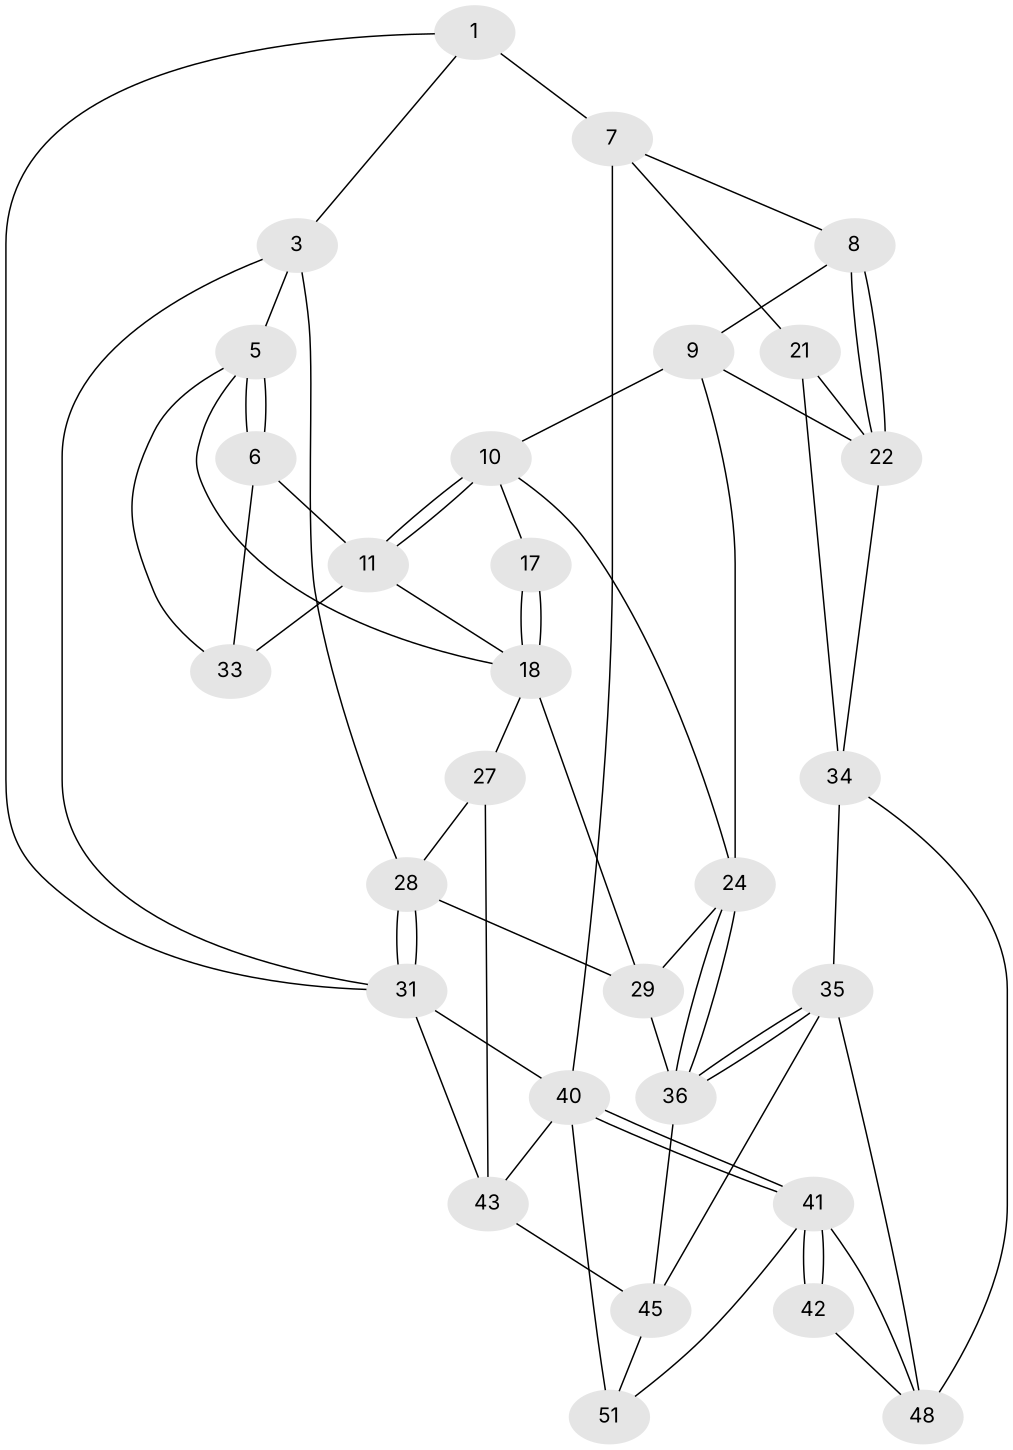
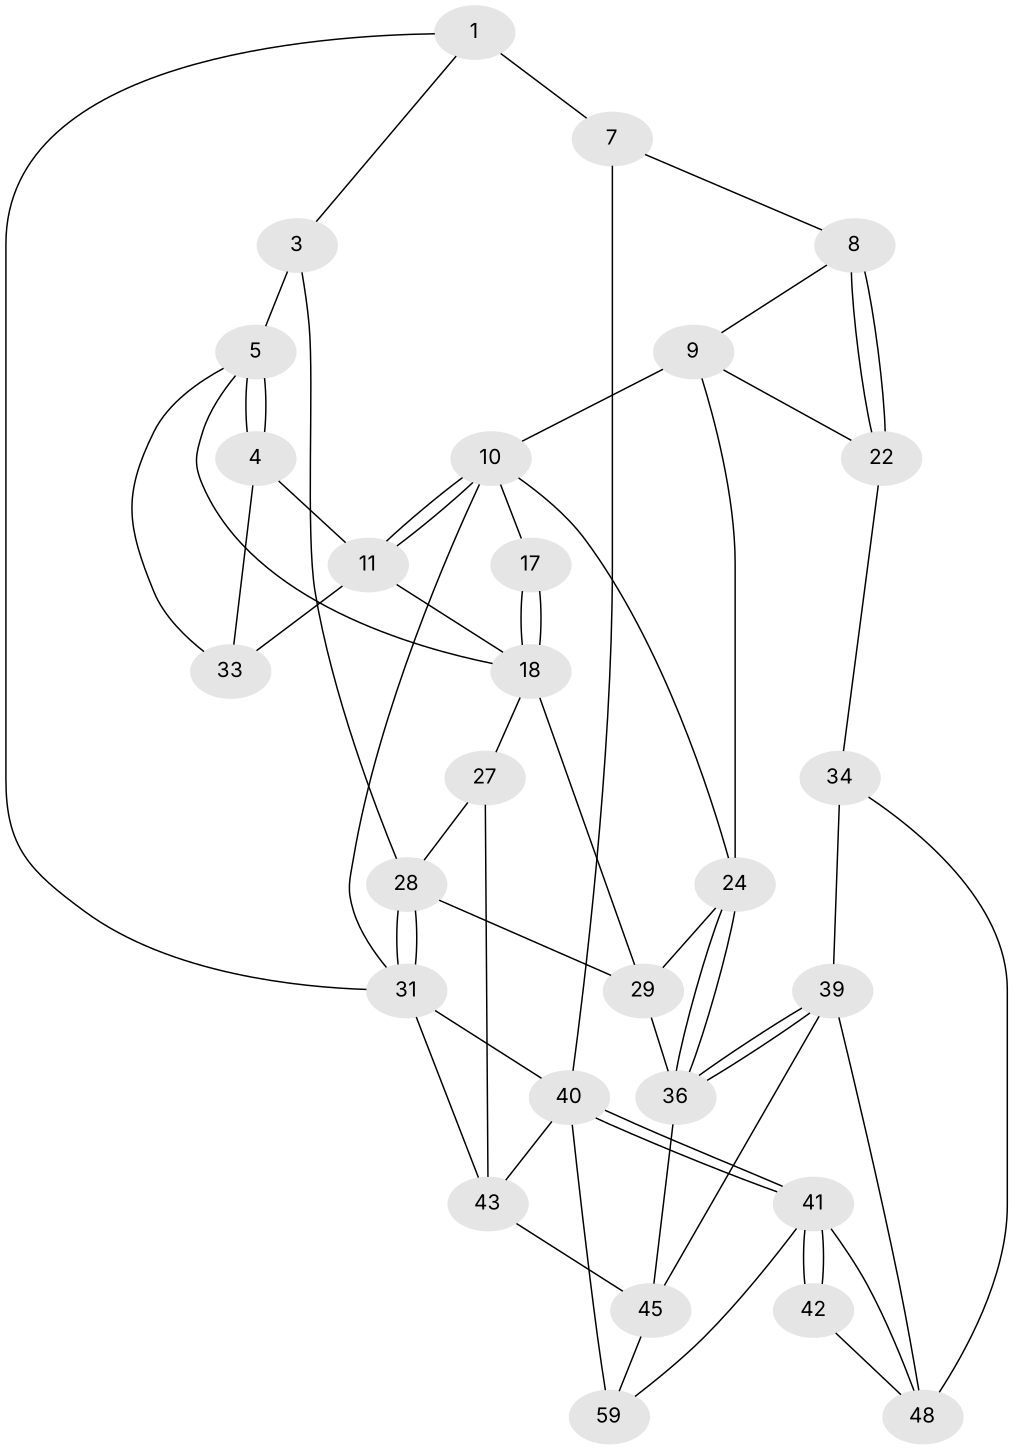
node "21": removed
node "6": label "6" -> "4"
edge "3" -- "31": now "10" -- "31"
node "35": label "35" -> "39"
node "51": label "51" -> "59"
